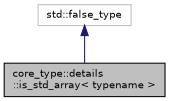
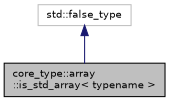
node "core_type::details ::is_std_array< typename >": label "core_type::details ::is_std_array< typename >" -> "core_type::array ::is_std_array< typename >"
